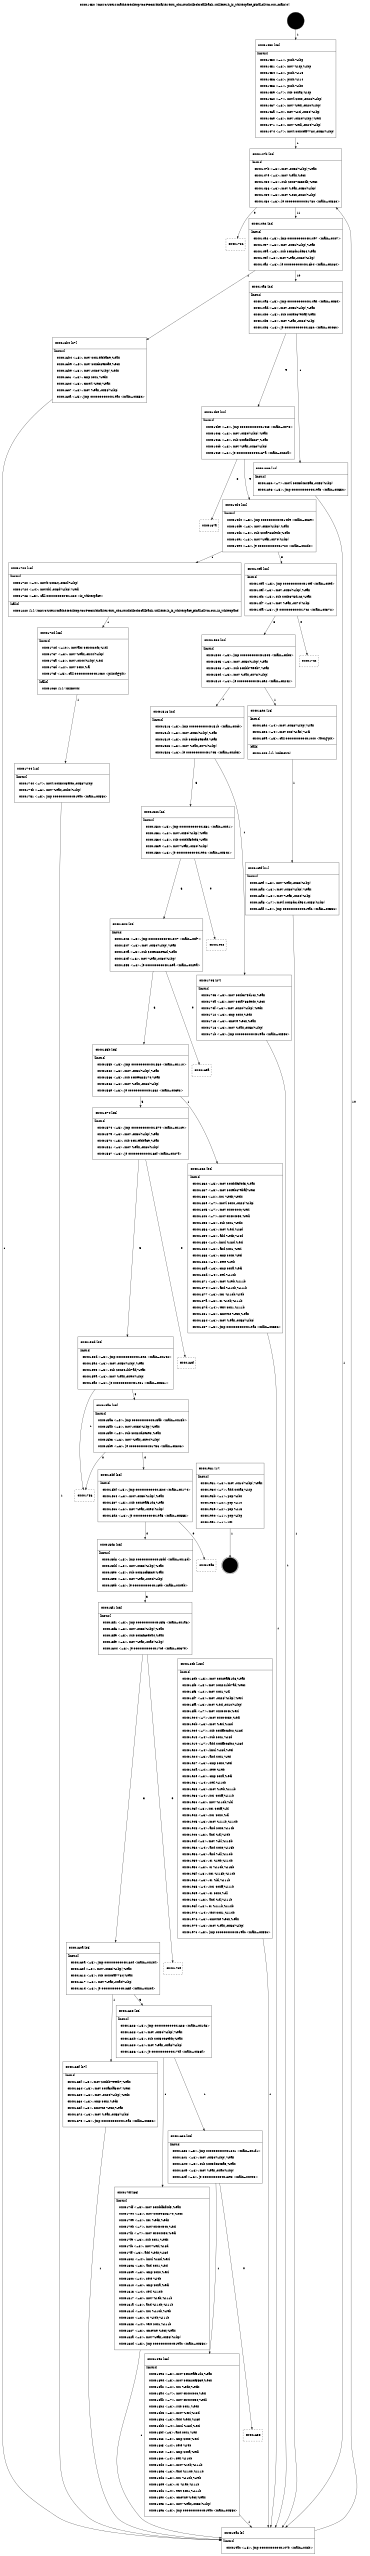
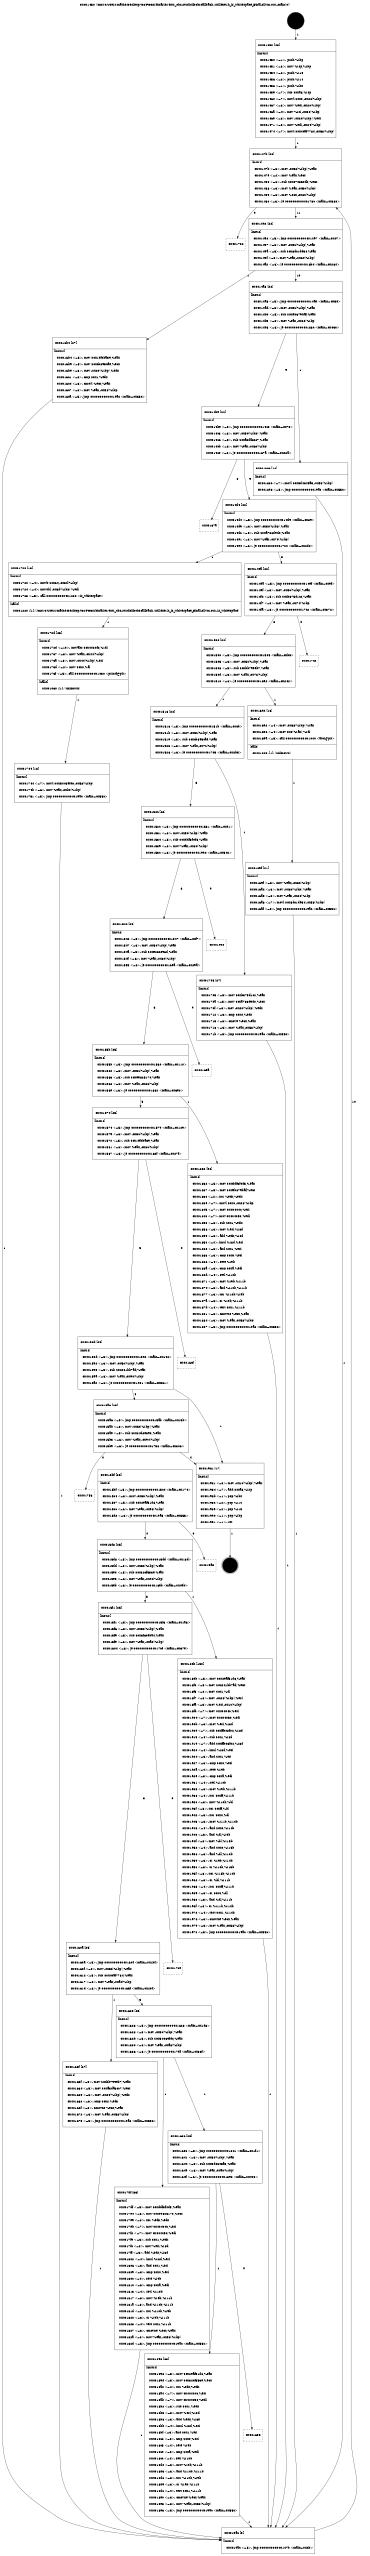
edge "0x40158d [25]" -> "0x401756": now "0x40158d [25]" -> "0x401981 [17]"
edge "0x4015a6 [25]" -> "0x4015bf [25]": now "0x4015a6 [25]" -> "0x401981 [17]"
edge "0x4015d8 [25]" -> "0x4018eb [150]": added, label "1"
